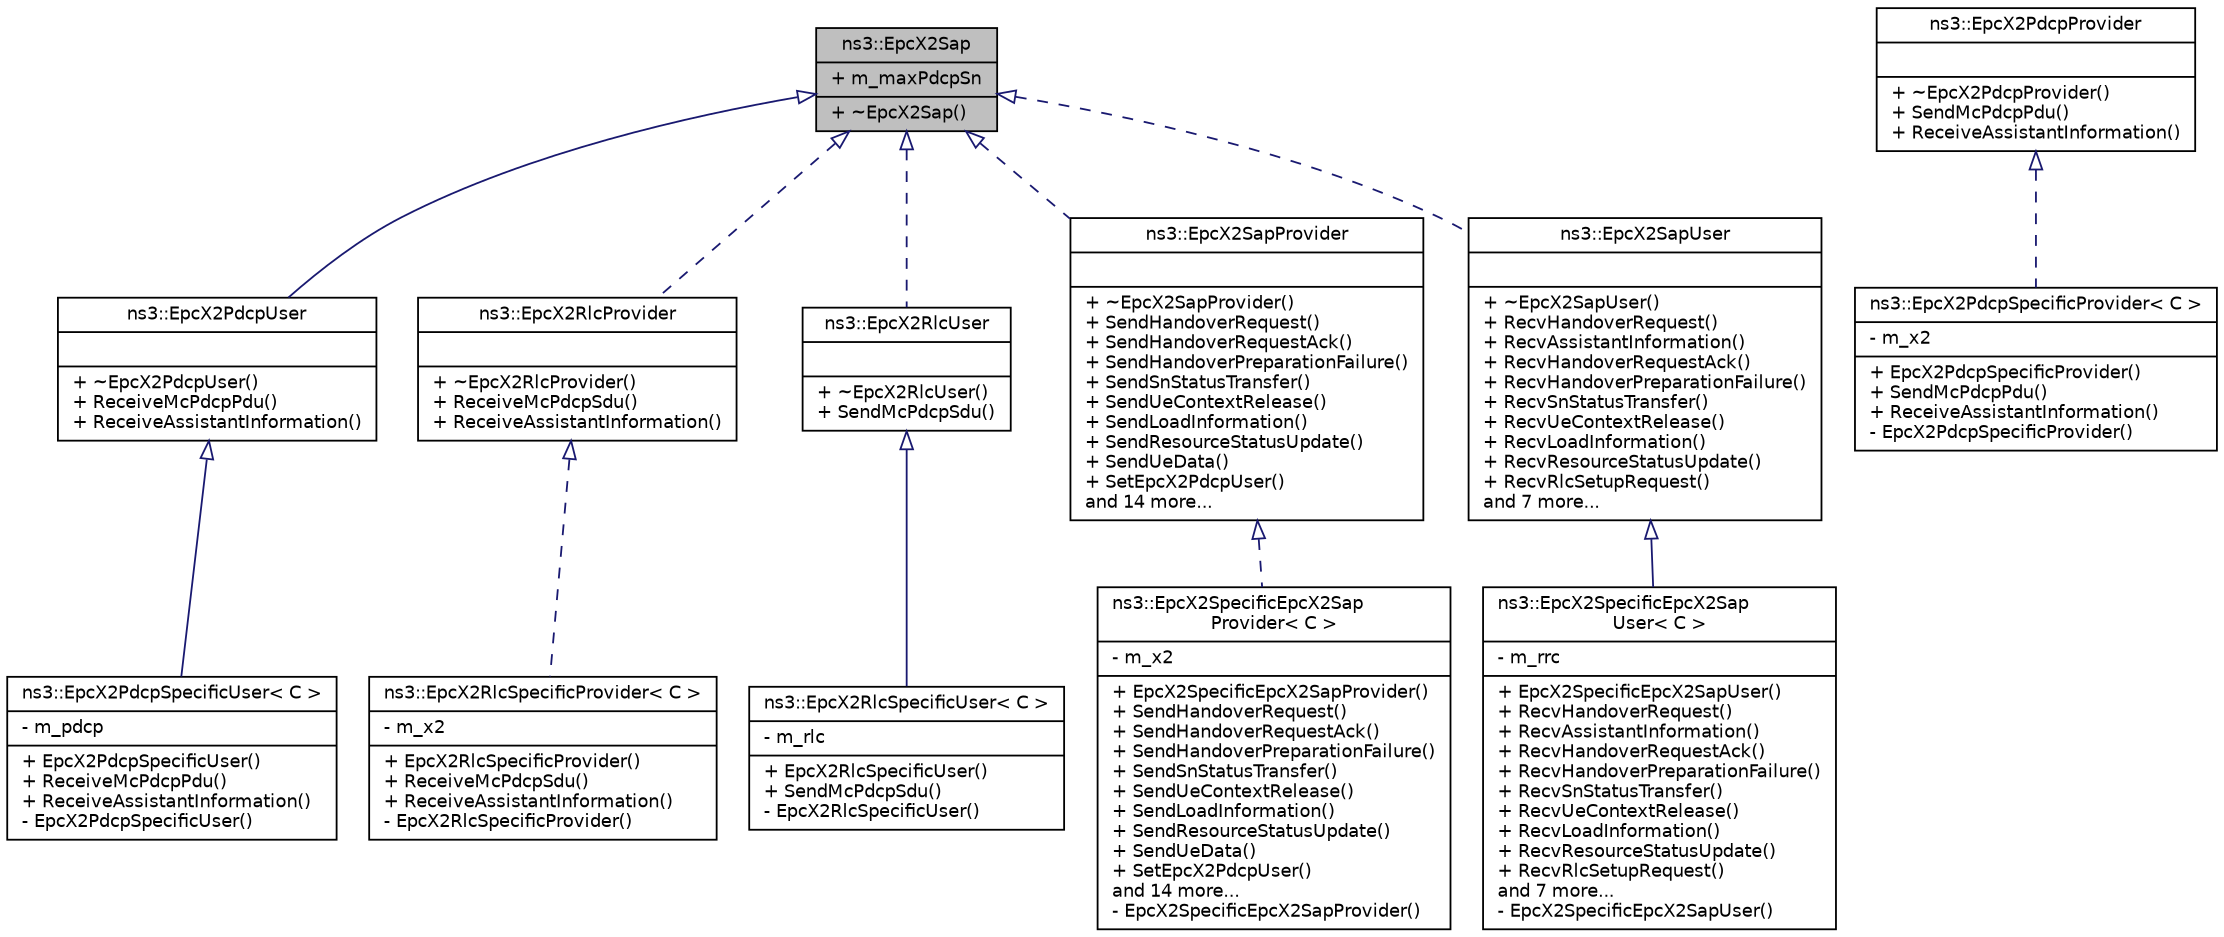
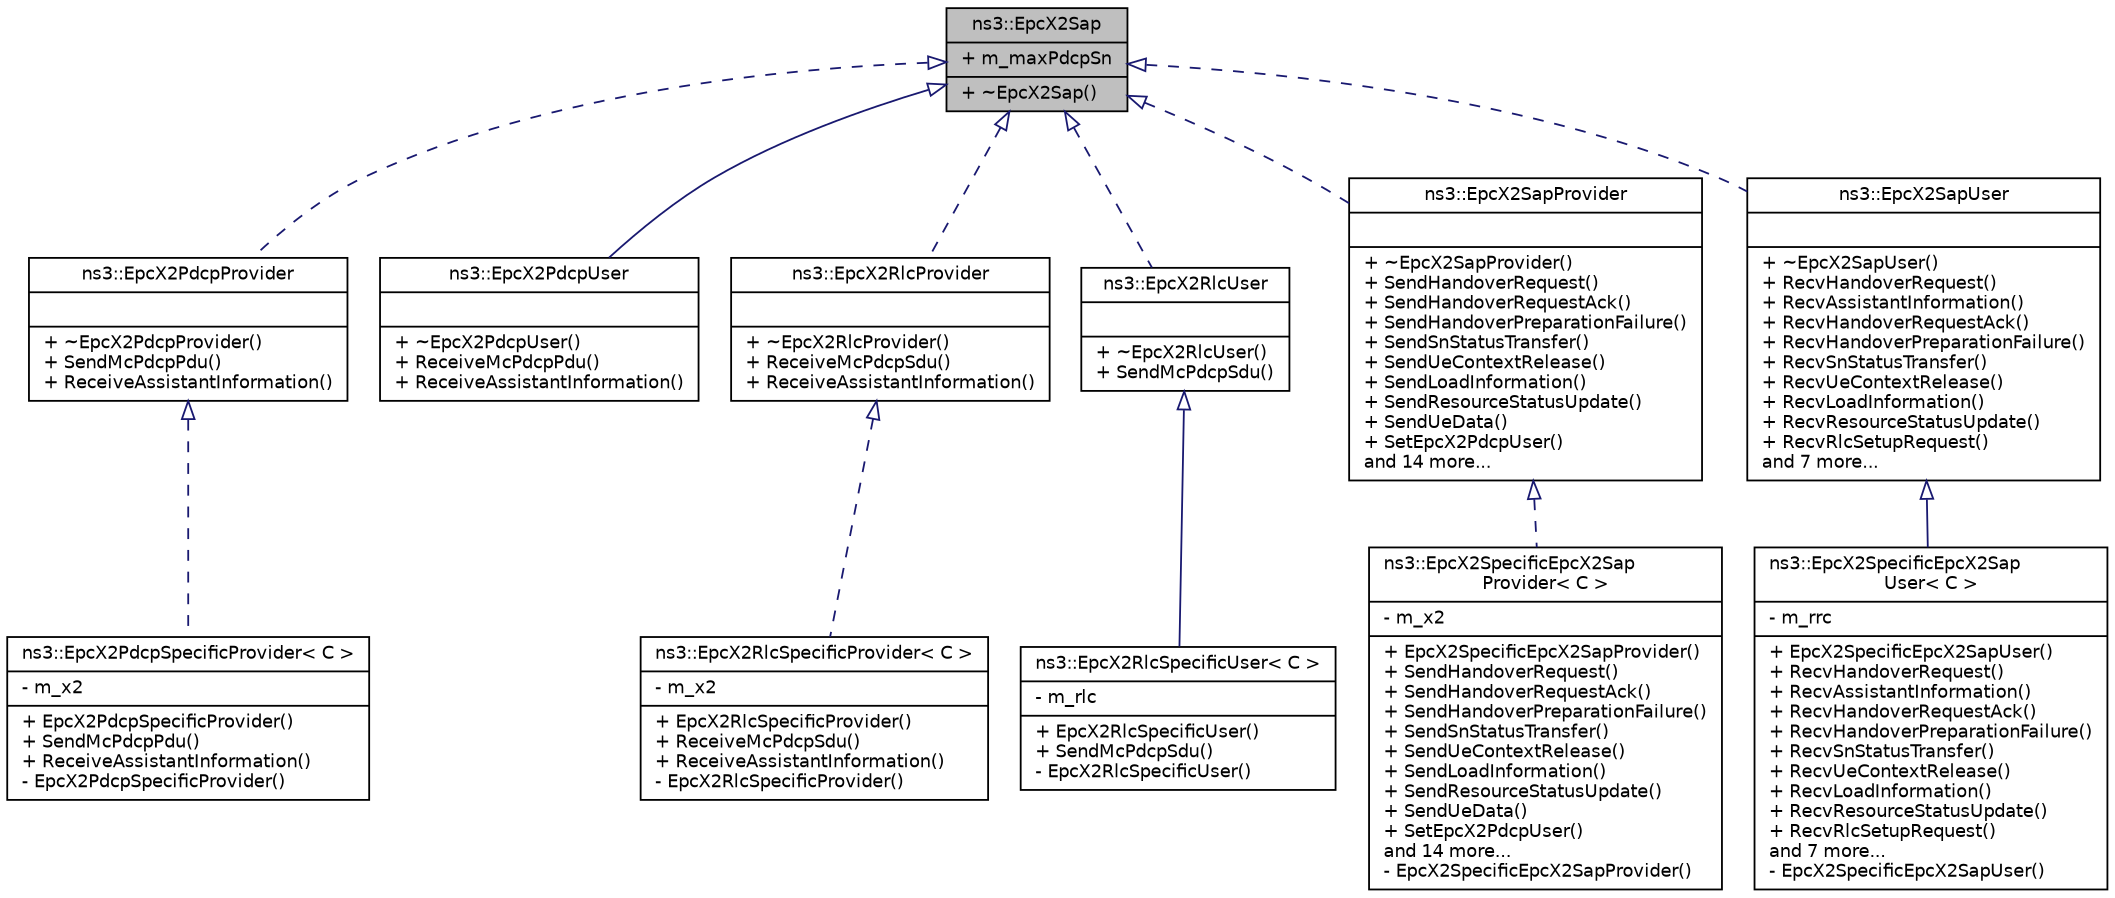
edge "ns3::EpcX2PdcpProvider" -> "ns3::EpcX2Sap": added
node "ns3::EpcX2PdcpSpecificUser< C >": removed
